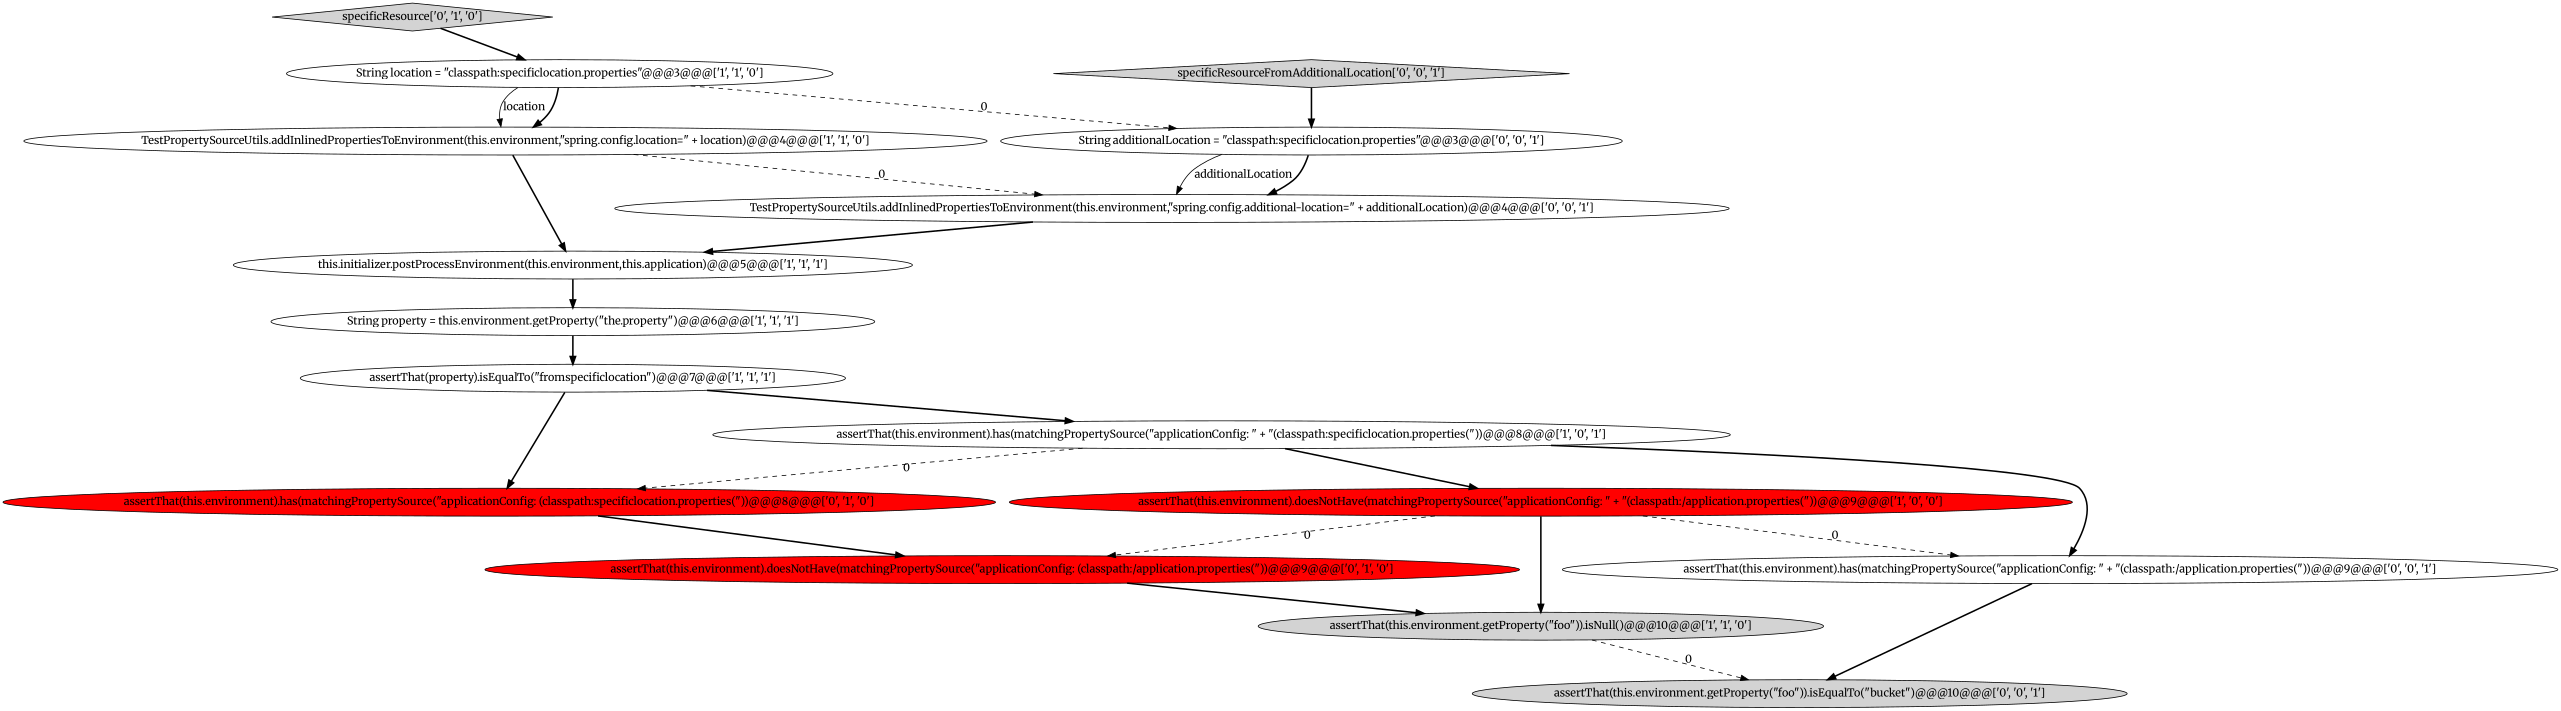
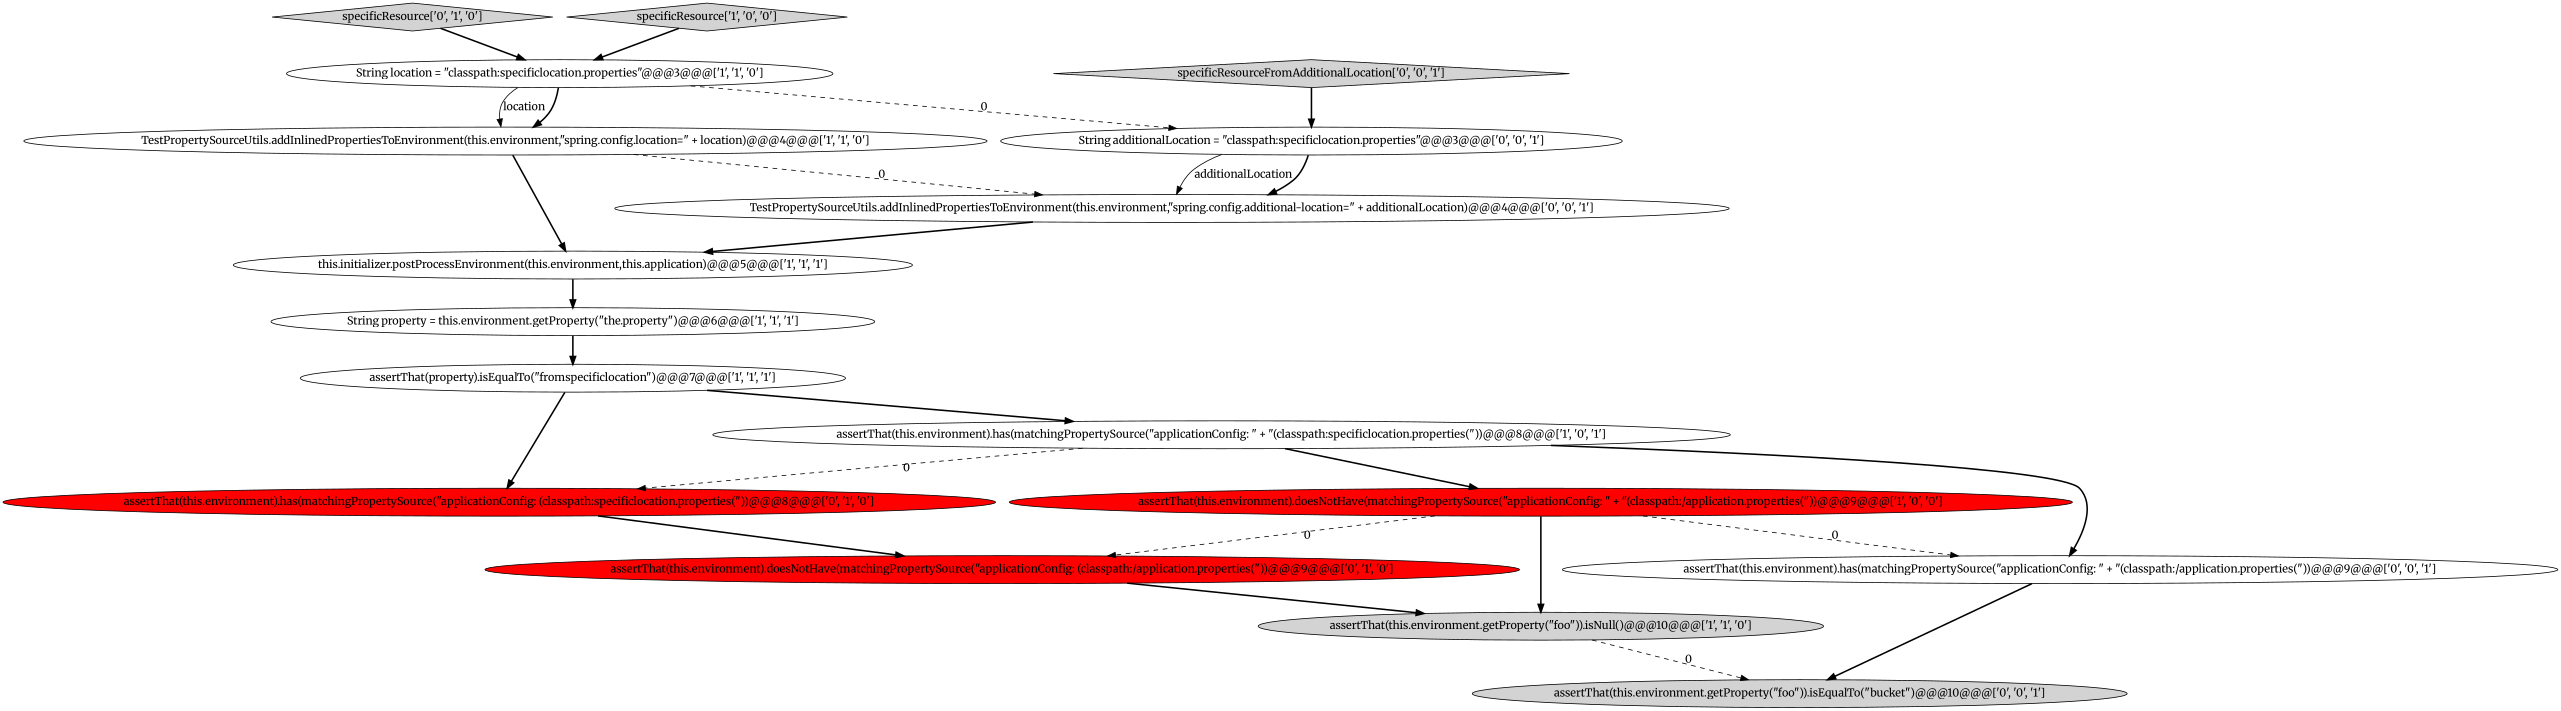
node "specificResource['1', '0', '0']": added
